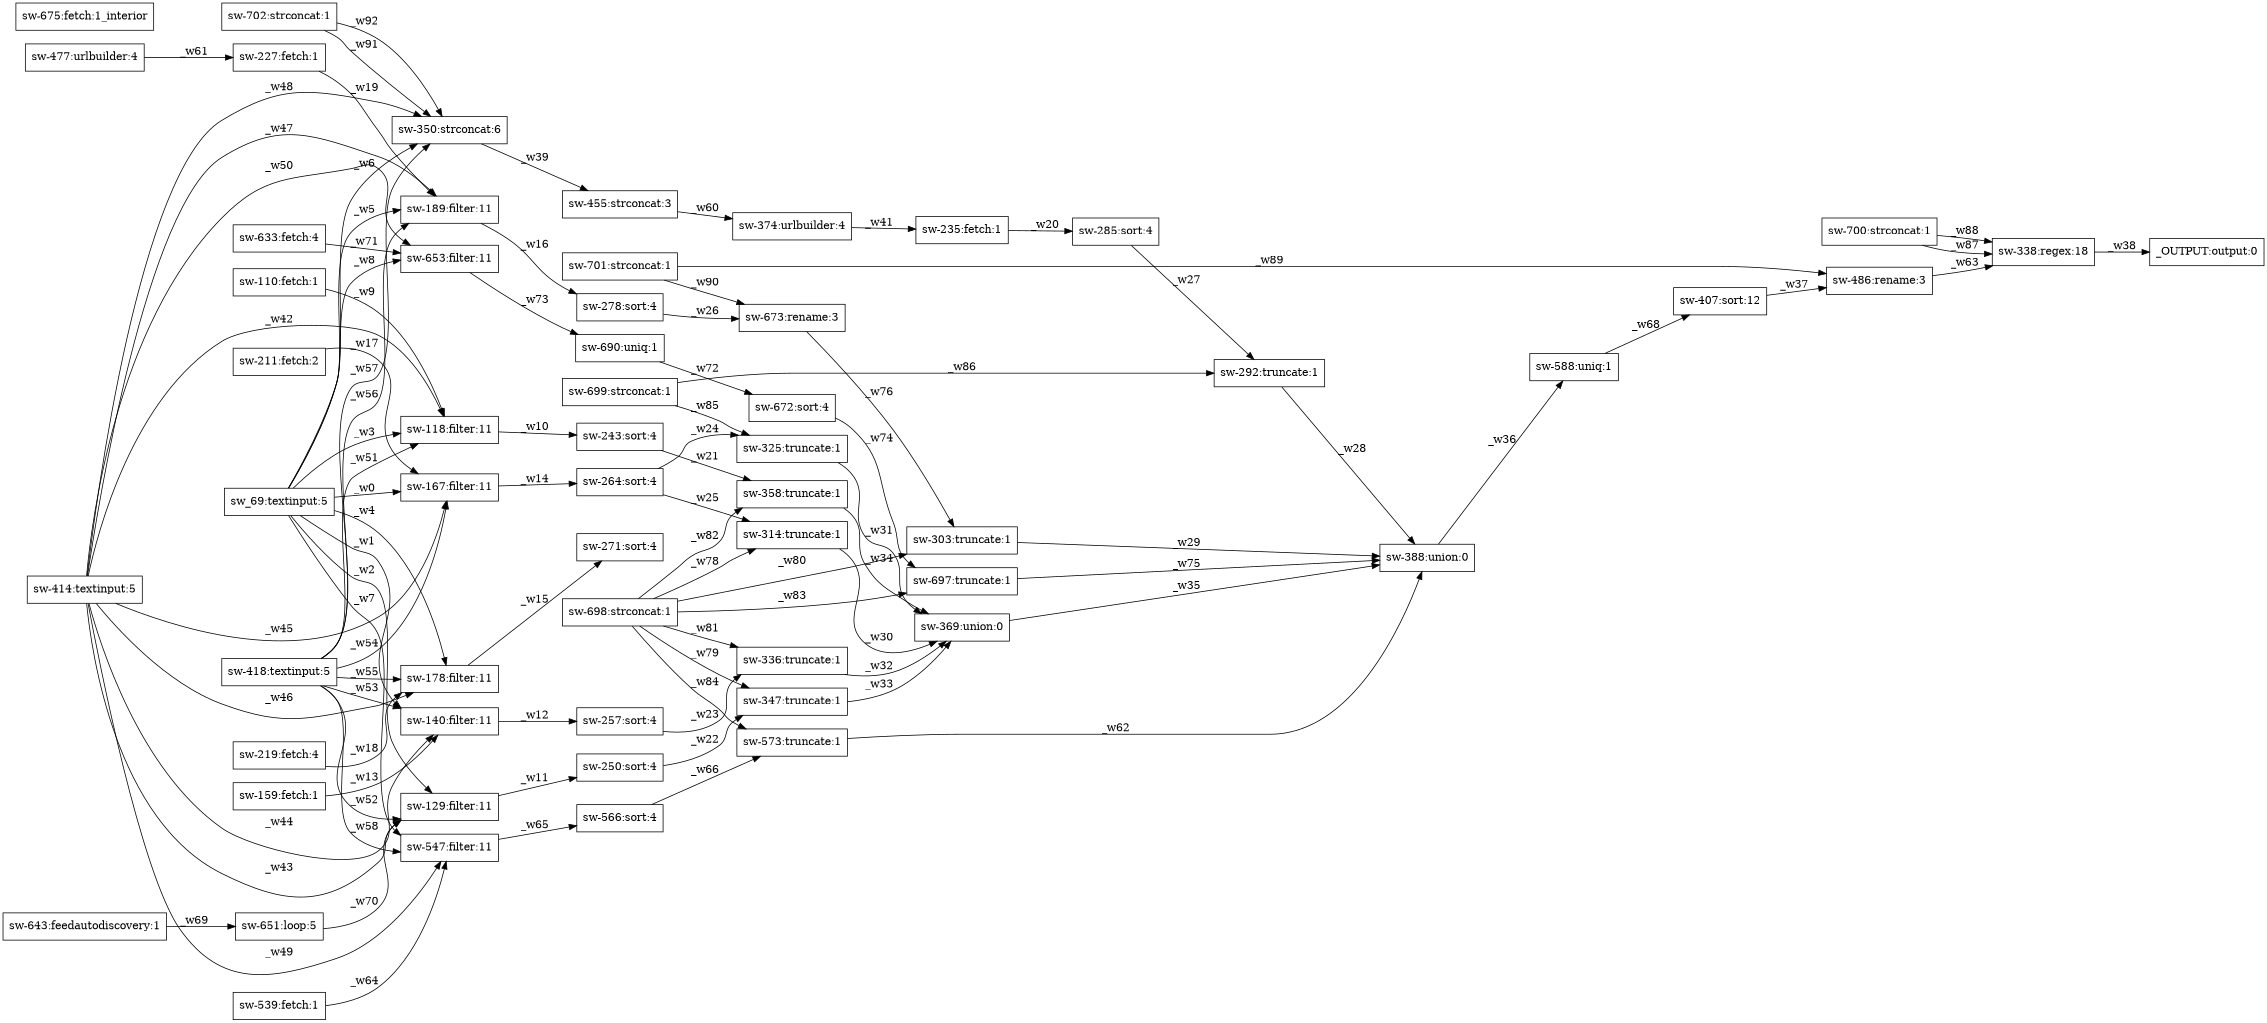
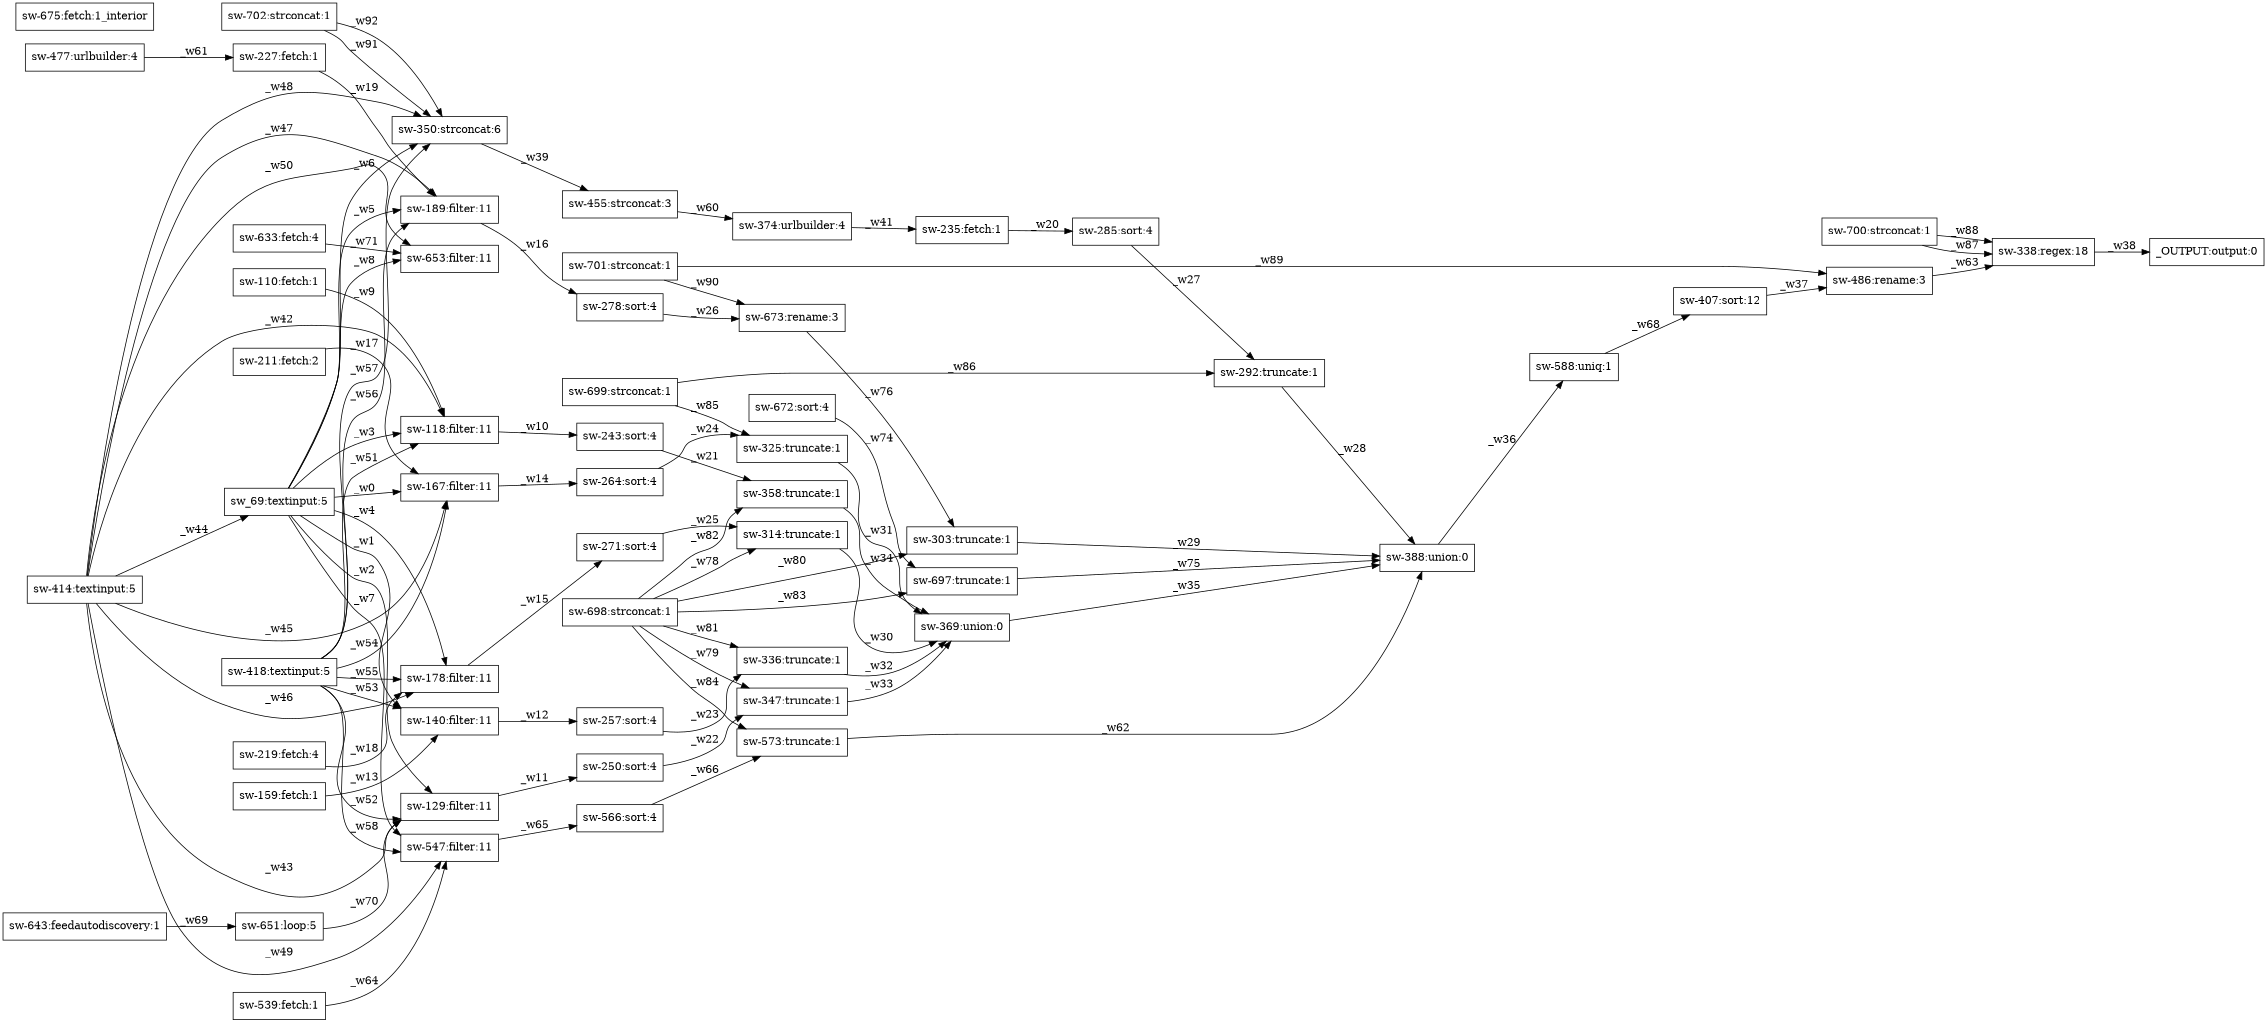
node "sw-690:uniq:1": removed
edge "sw-264:sort:4" -> "sw-314:truncate:1": now "sw-271:sort:4" -> "sw-314:truncate:1"
edge "sw-414:textinput:5" -> "sw-140:filter:11": now "sw-414:textinput:5" -> "sw_69:textinput:5"
